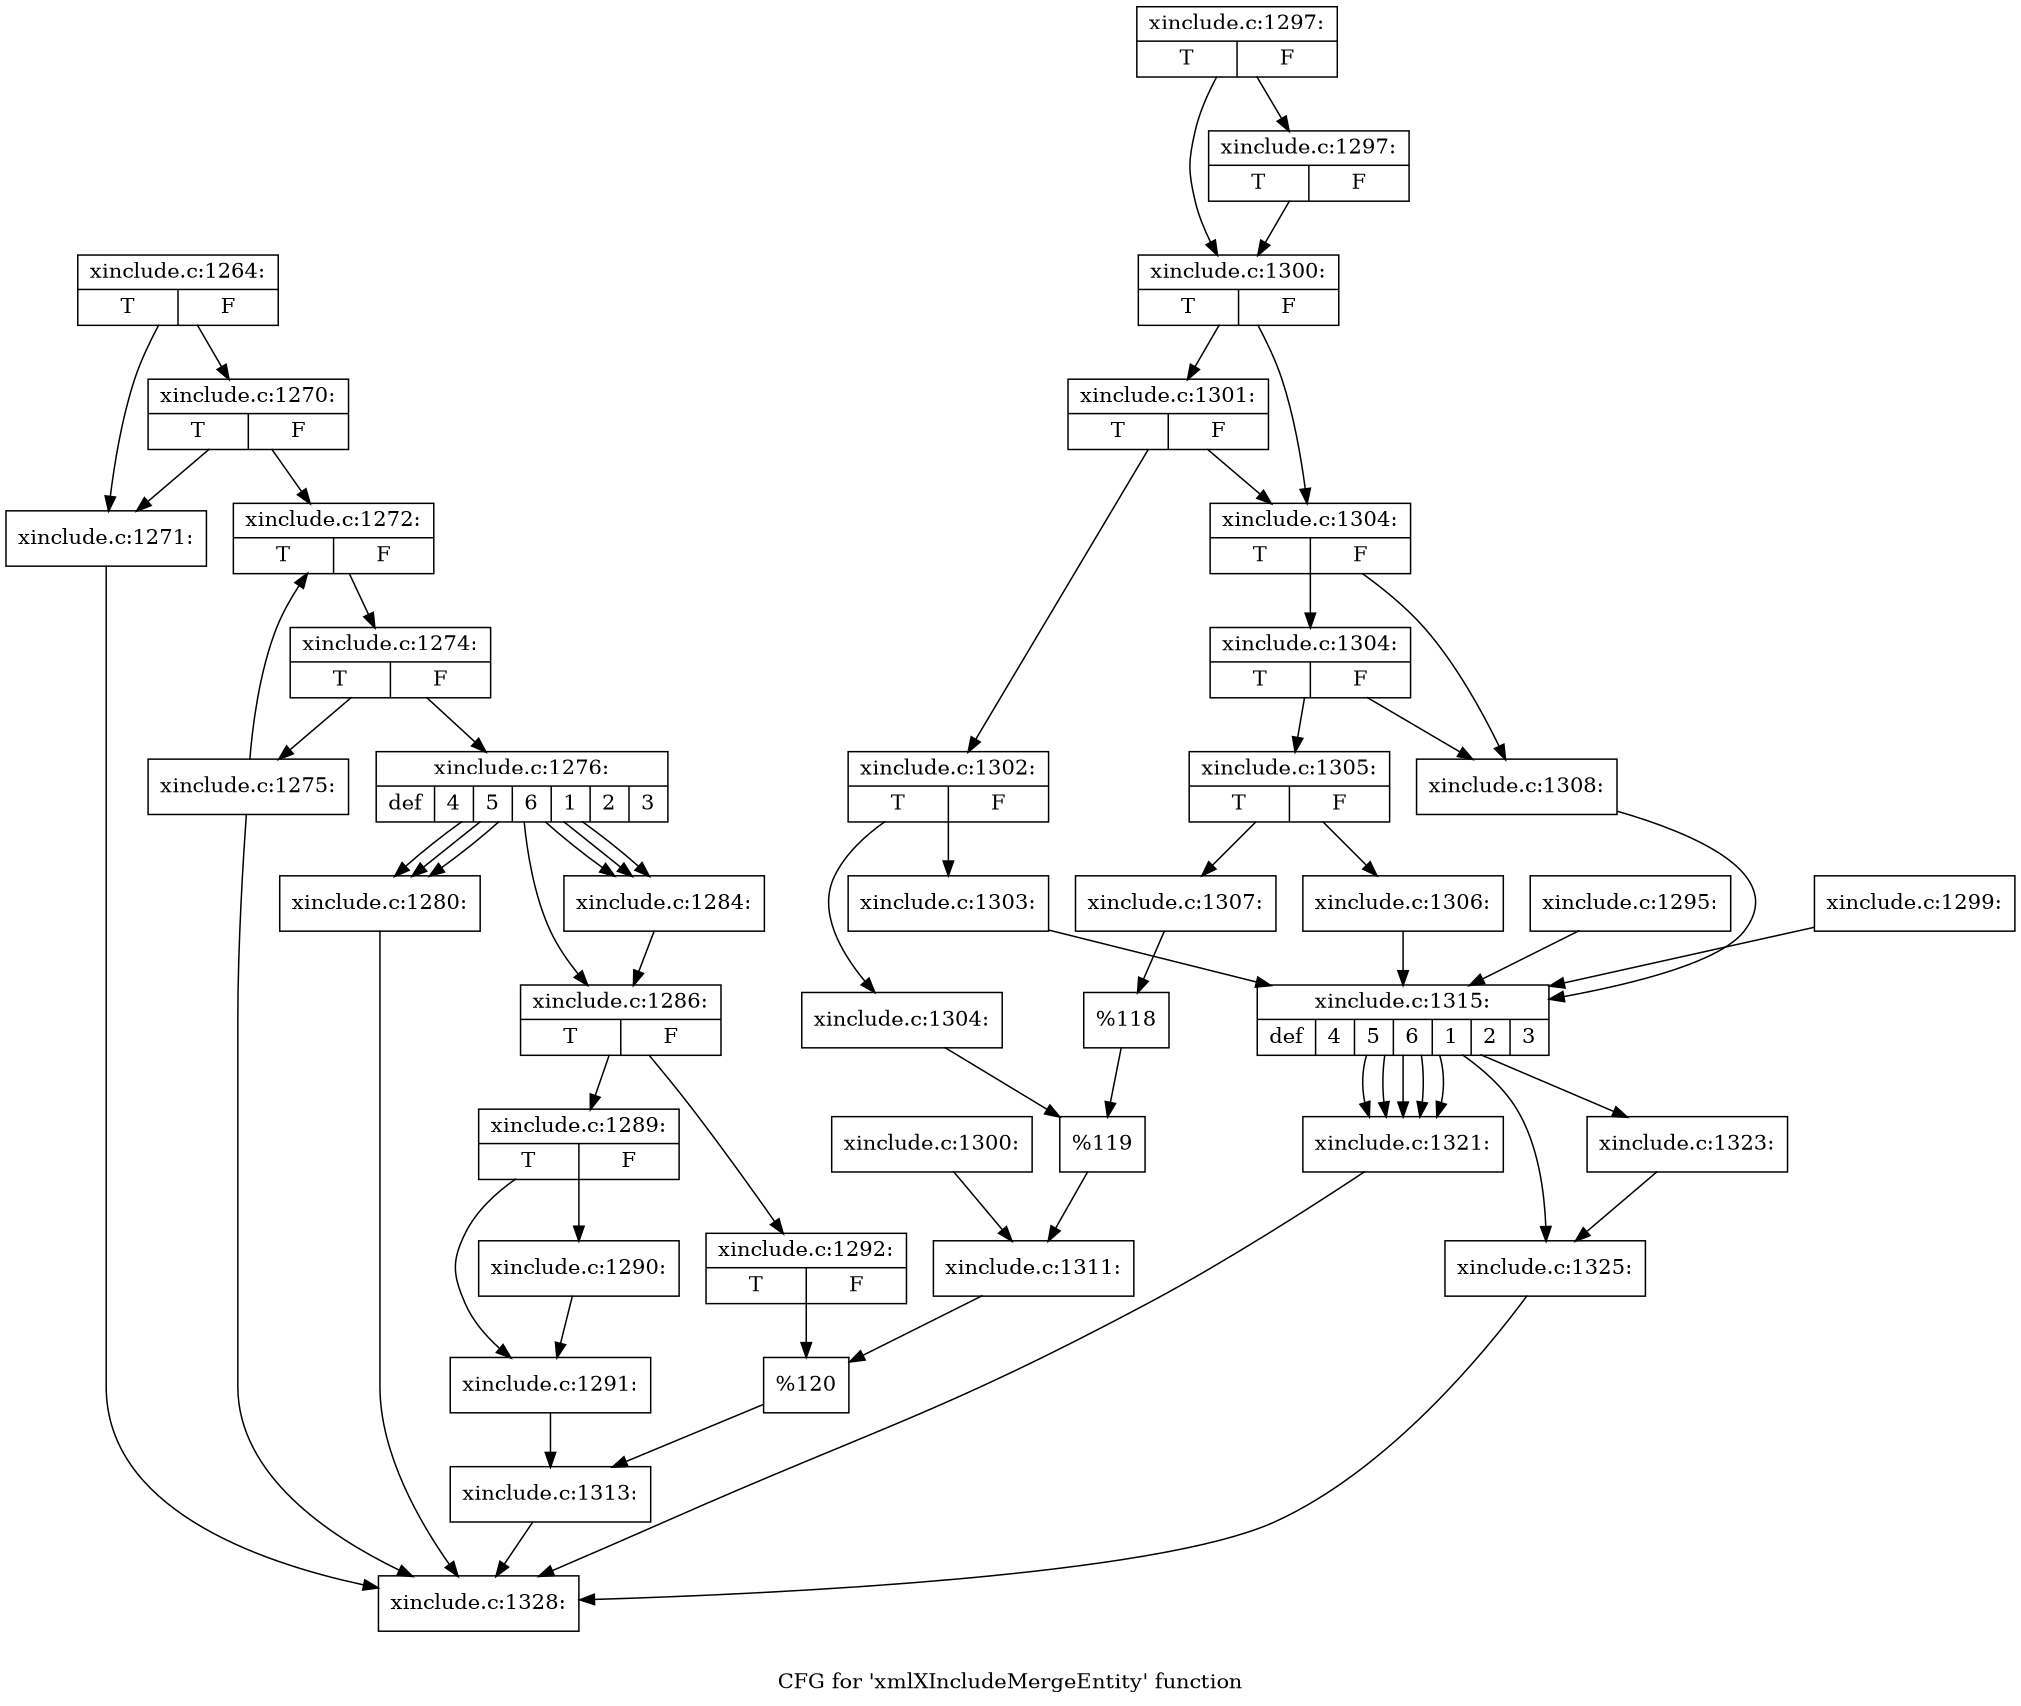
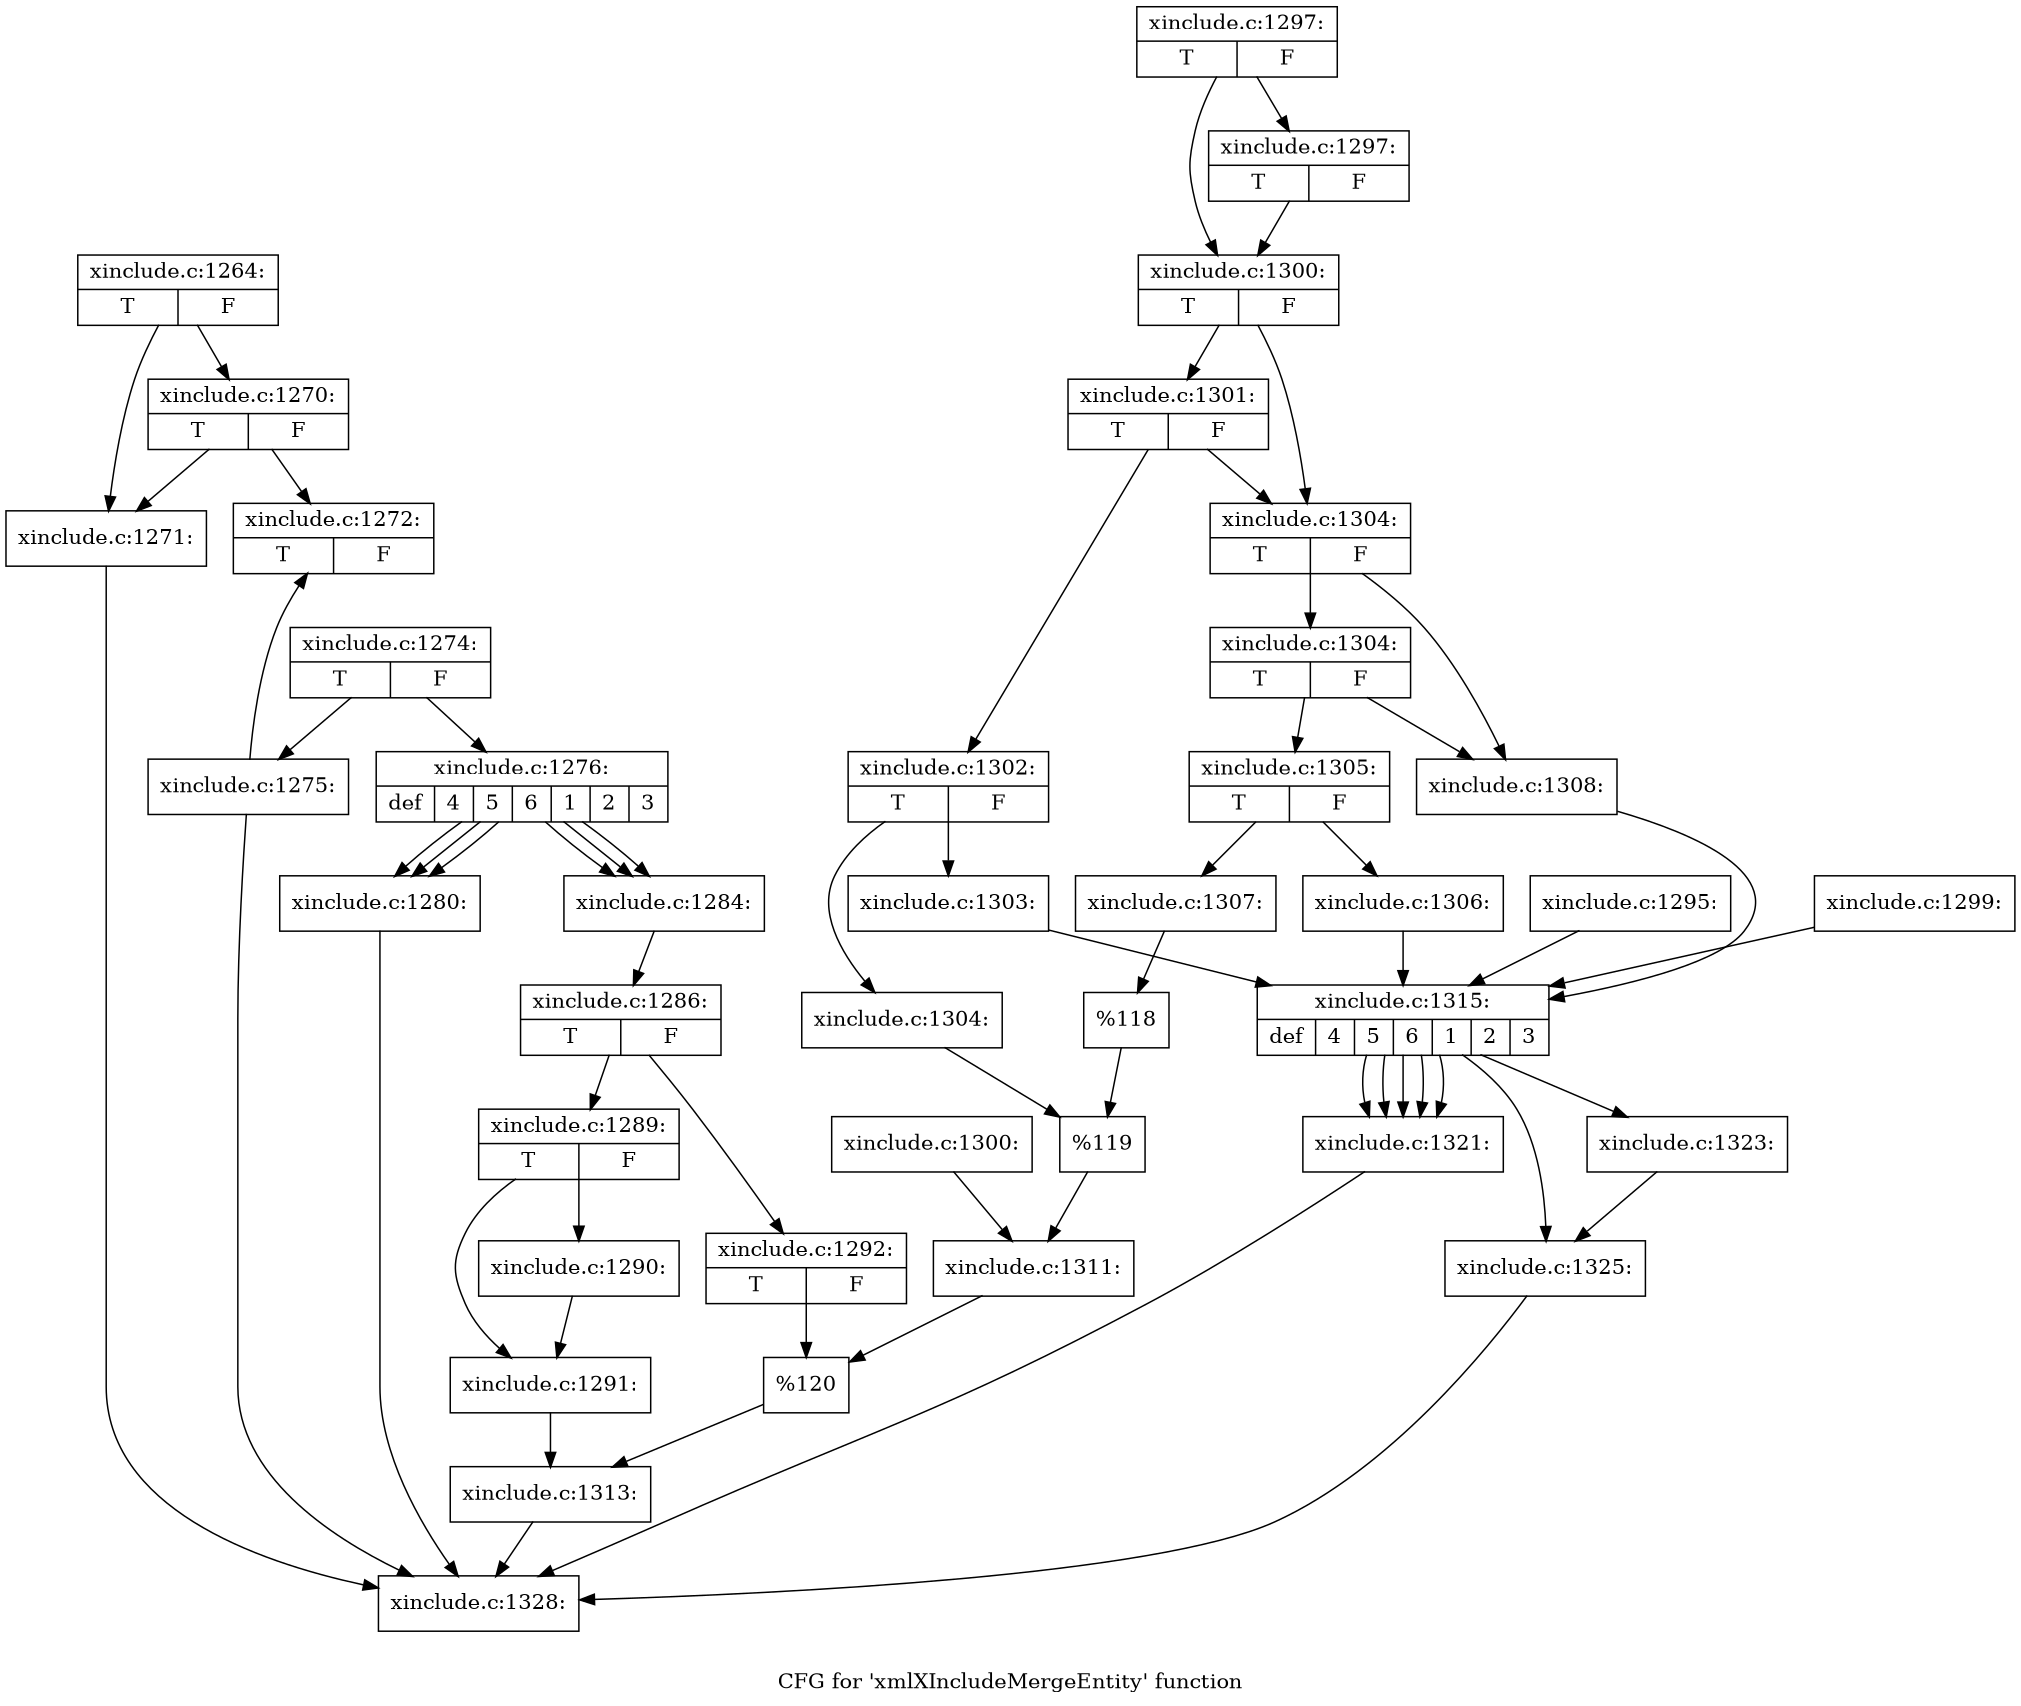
edge "xinclude.c:1272:" -> "xinclude.c:1274:": removed
edge "xinclude.c:1276:" -> "xinclude.c:1286:": removed
